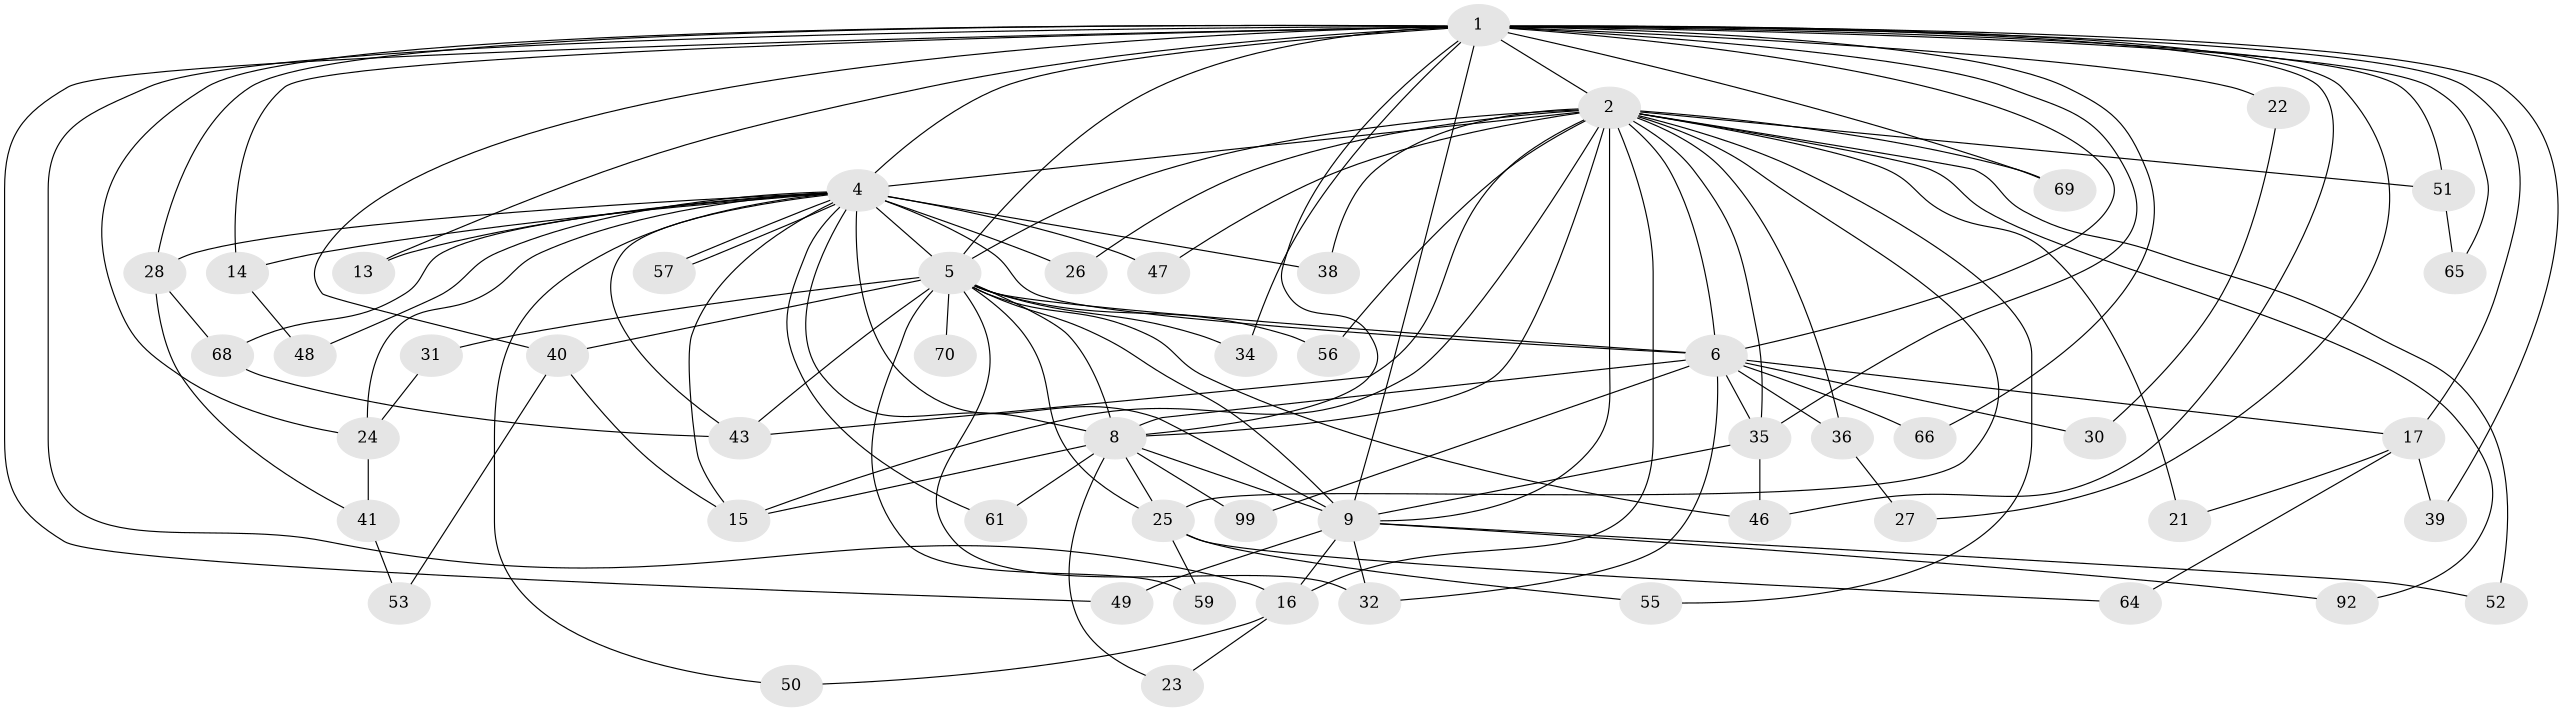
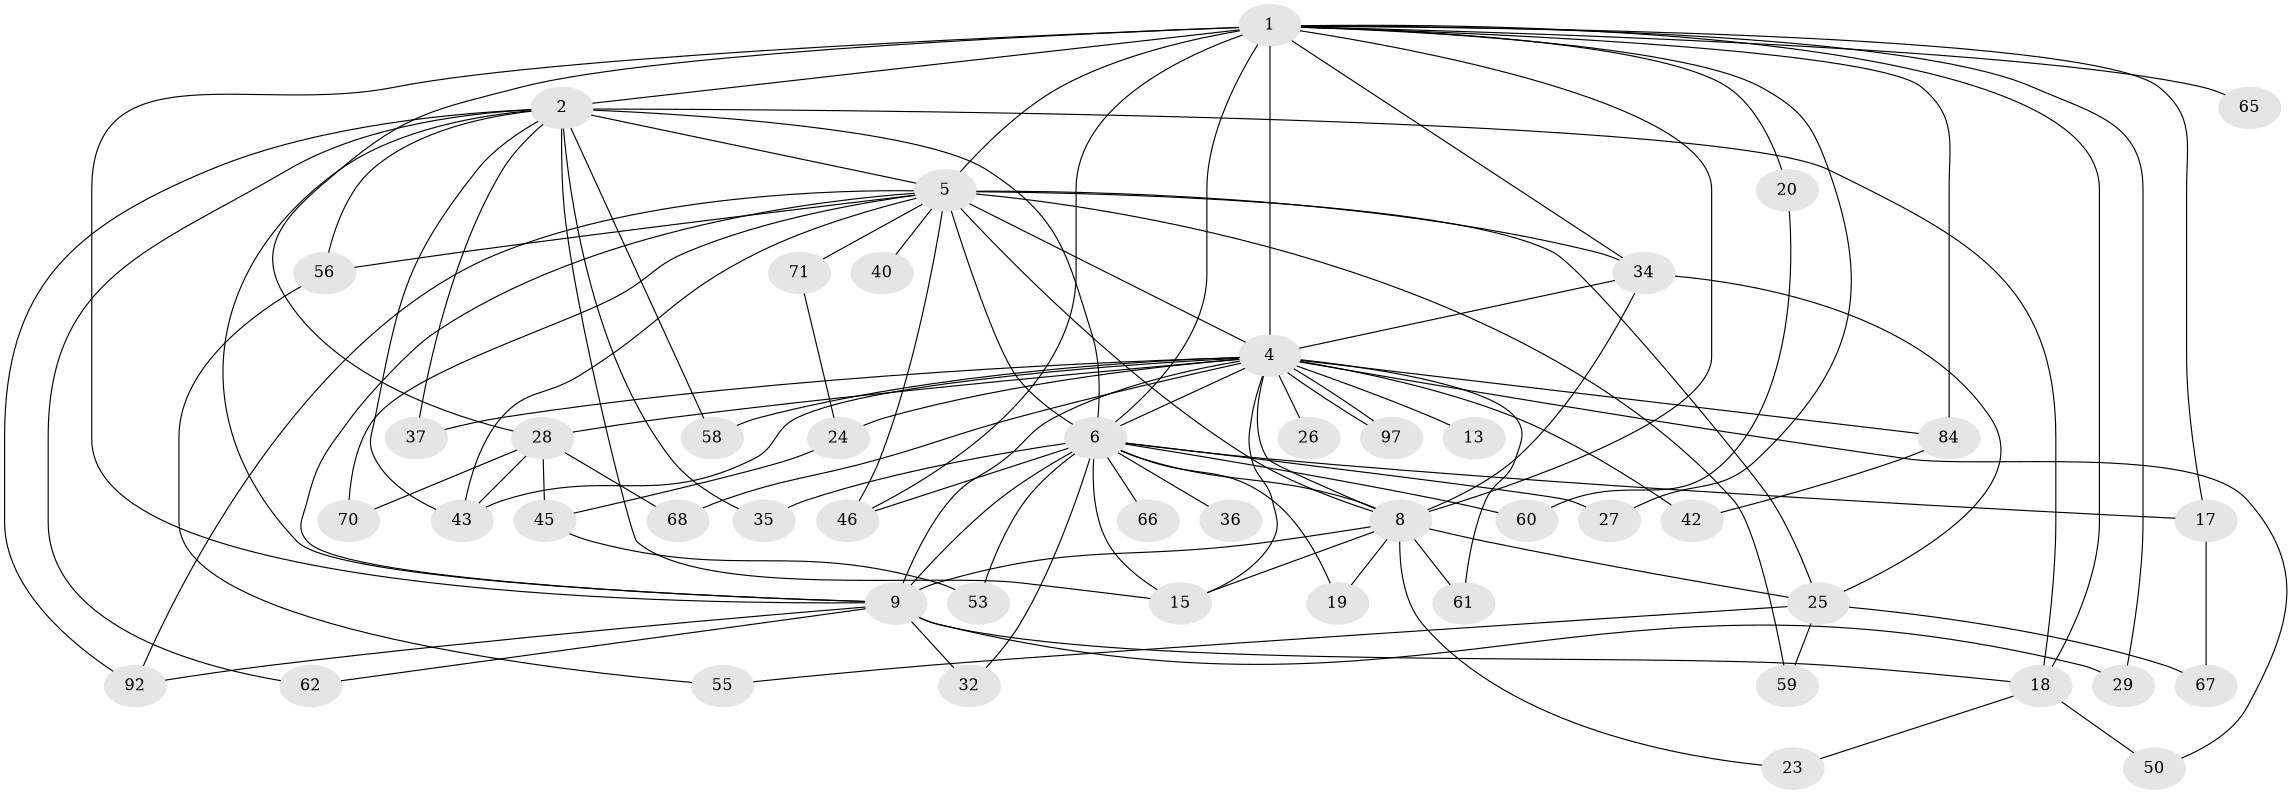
edge "1" -- "66": removed
edge "1" -- "24": removed
edge "1" -- "40": removed
edge "1" -- "13": removed
edge "1" -- "35": removed
node "22": label "22" -> "20"
edge "2" -- "26": removed
edge "2" -- "4": now "34" -- "4"
node "69": removed
node "51": removed
edge "2" -- "36": removed
node "14": label "14" -> "84"
node "57": label "57" -> "97"
node "47": label "47" -> "37"
node "38": label "38" -> "58"
edge "2" -- "55": now "56" -- "55"
node "48": label "48" -> "42"
node "31": label "31" -> "71"
edge "2" -- "8": now "34" -- "8"
edge "68" -- "43": now "28" -- "43"
node "30": label "30" -> "60"
edge "40" -- "15": now "6" -- "15"
edge "35" -- "9": now "6" -- "9"
edge "36" -- "27": now "6" -- "27"
edge "28" -- "70": added
edge "40" -- "53": now "6" -- "53"
edge "35" -- "46": now "6" -- "46"
edge "2" -- "25": now "34" -- "25"
node "41": label "41" -> "45"
node "99": label "99" -> "19"
node "21": removed
node "39": removed
edge "5" -- "32": now "5" -- "92"
node "49": label "49" -> "29"
node "16": label "16" -> "18"
node "64": label "64" -> "67"
node "52": label "52" -> "62"
